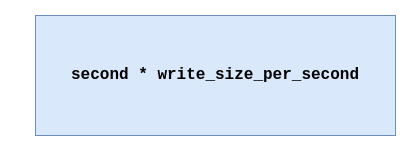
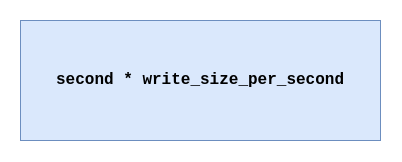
node "second * write_size_per_second": moved (216, 76) -> (201, 81)
